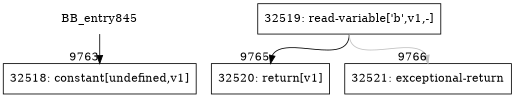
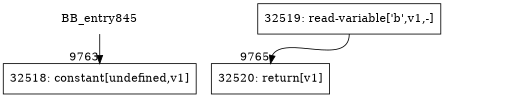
node "32521: exceptional-return": removed
